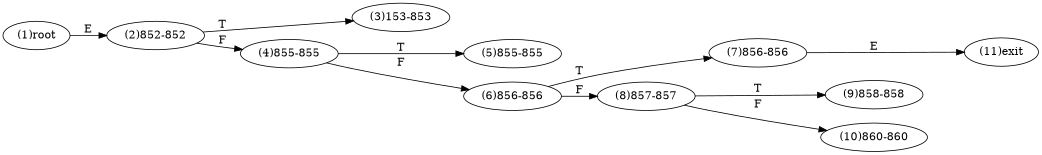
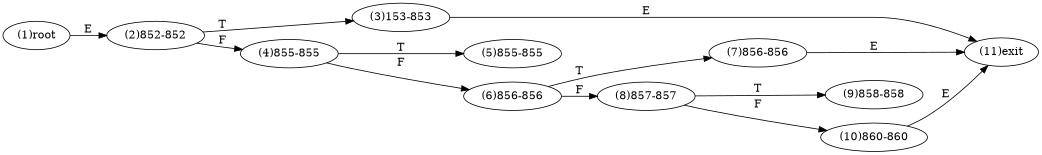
edge "(3)153-853" -> "(11)exit": added, label "E"
edge "(10)860-860" -> "(11)exit": added, label "E"
